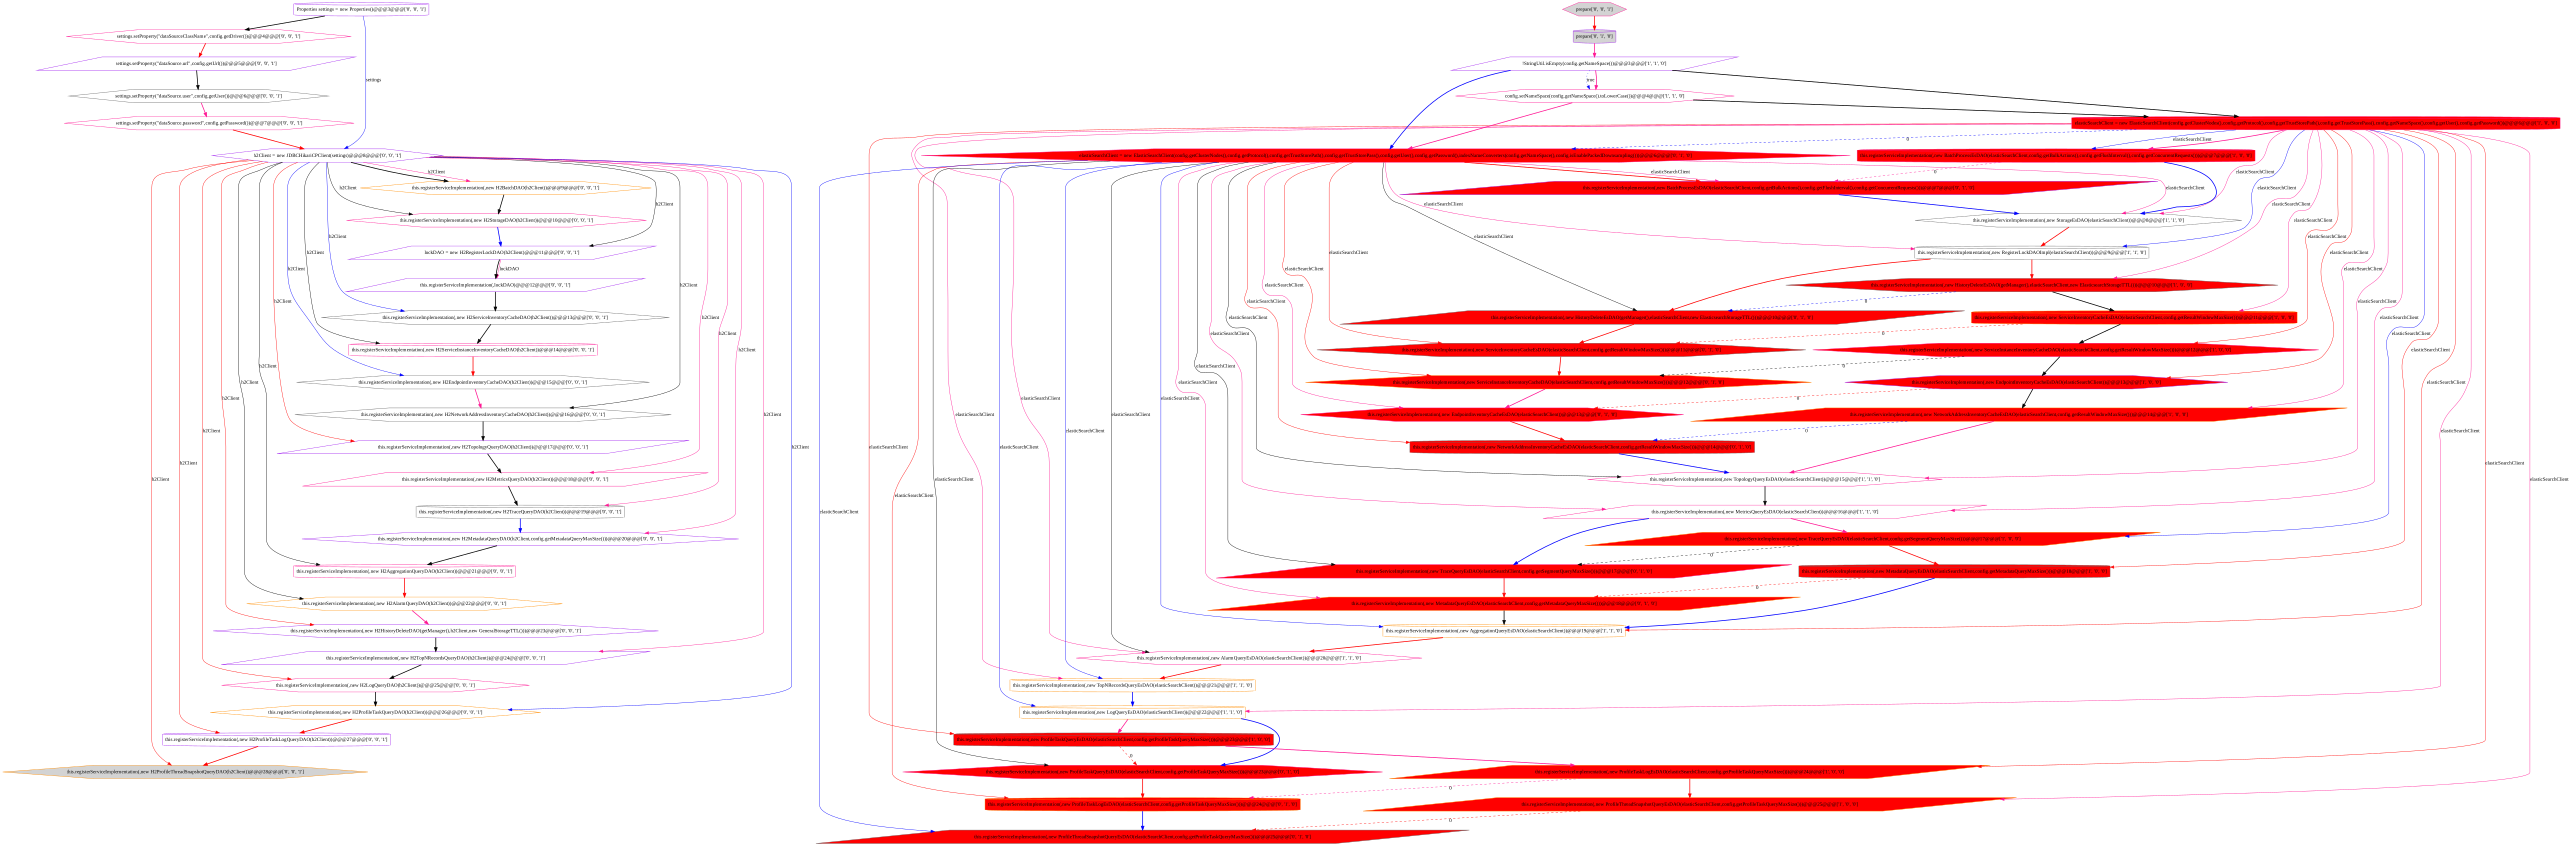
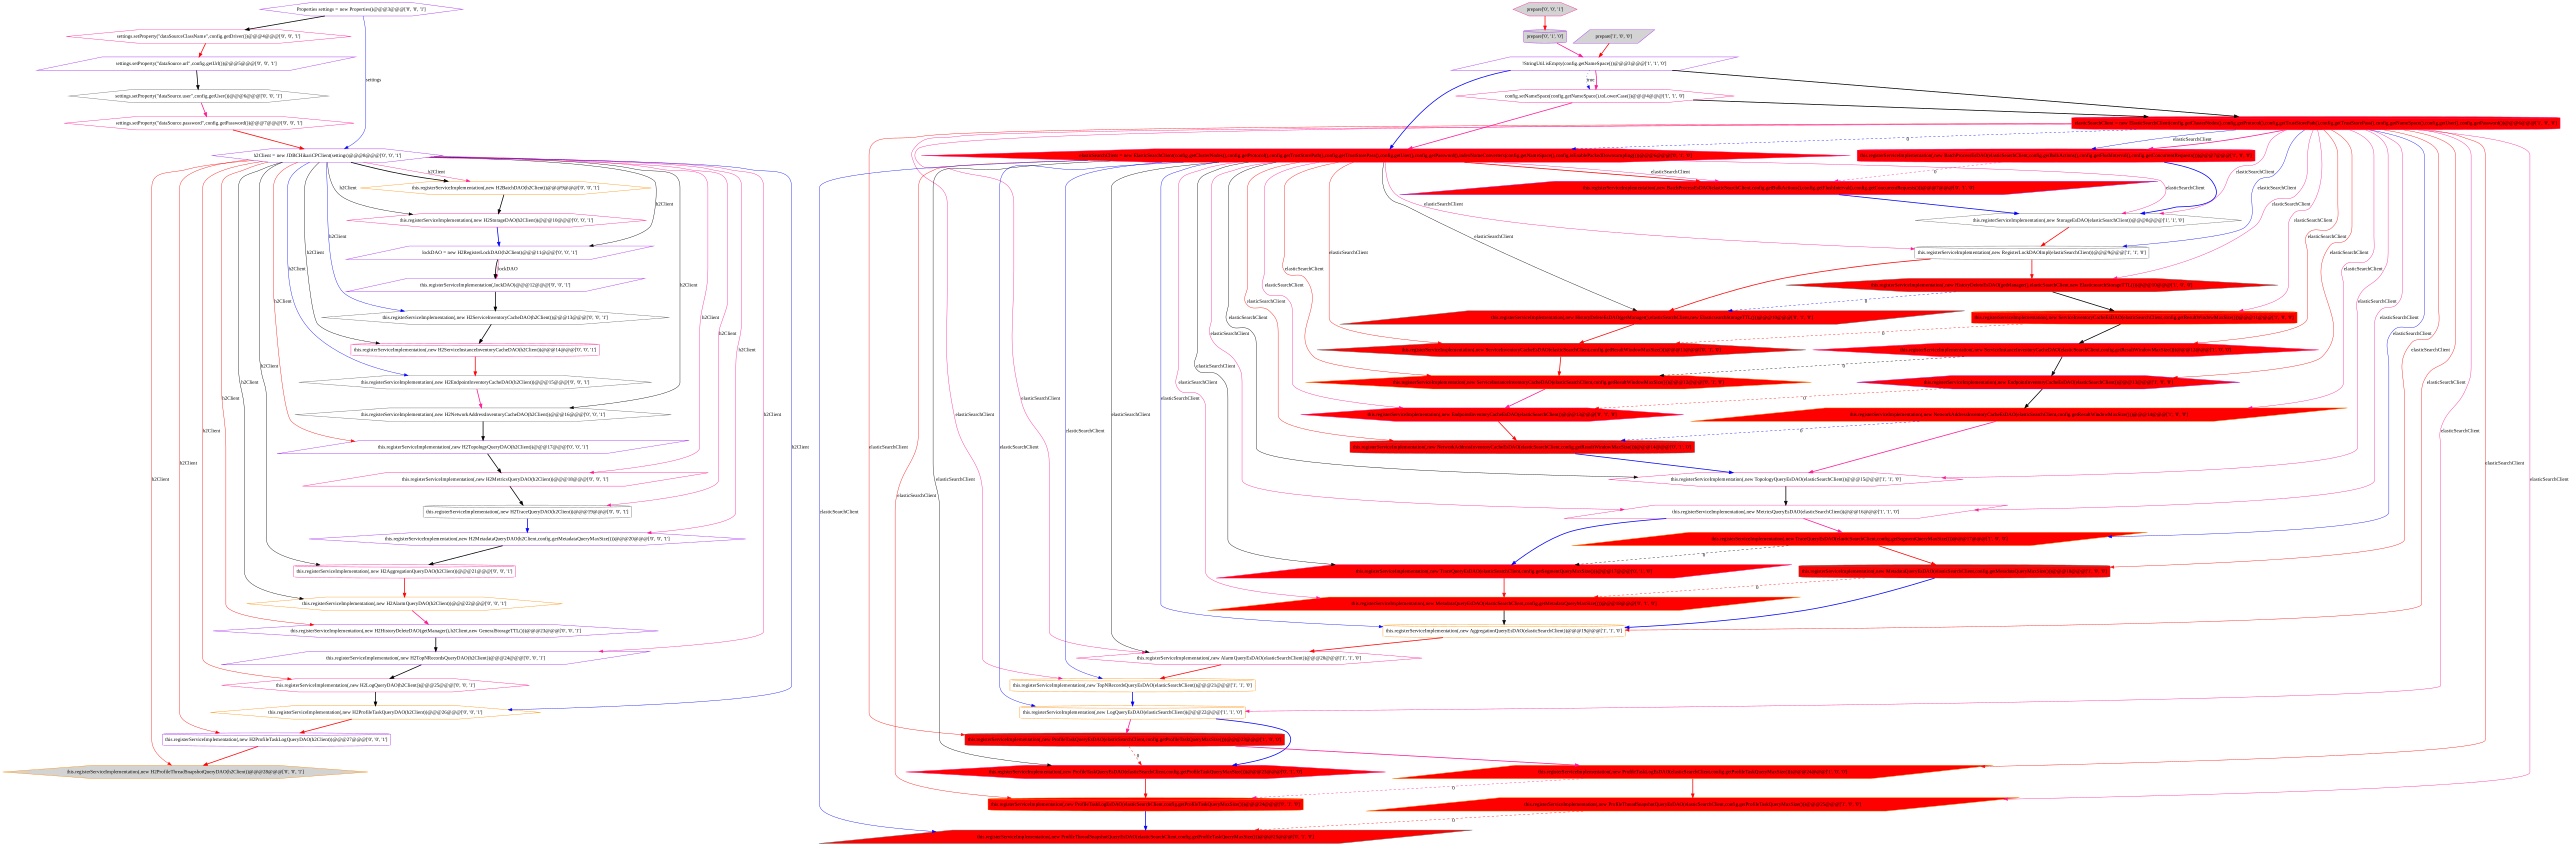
node "Properties settings = new Properties()@@@3@@@['0', '0', '1']": shape cylinder -> hexagon
node "prepare['1', '0', '0']": added
